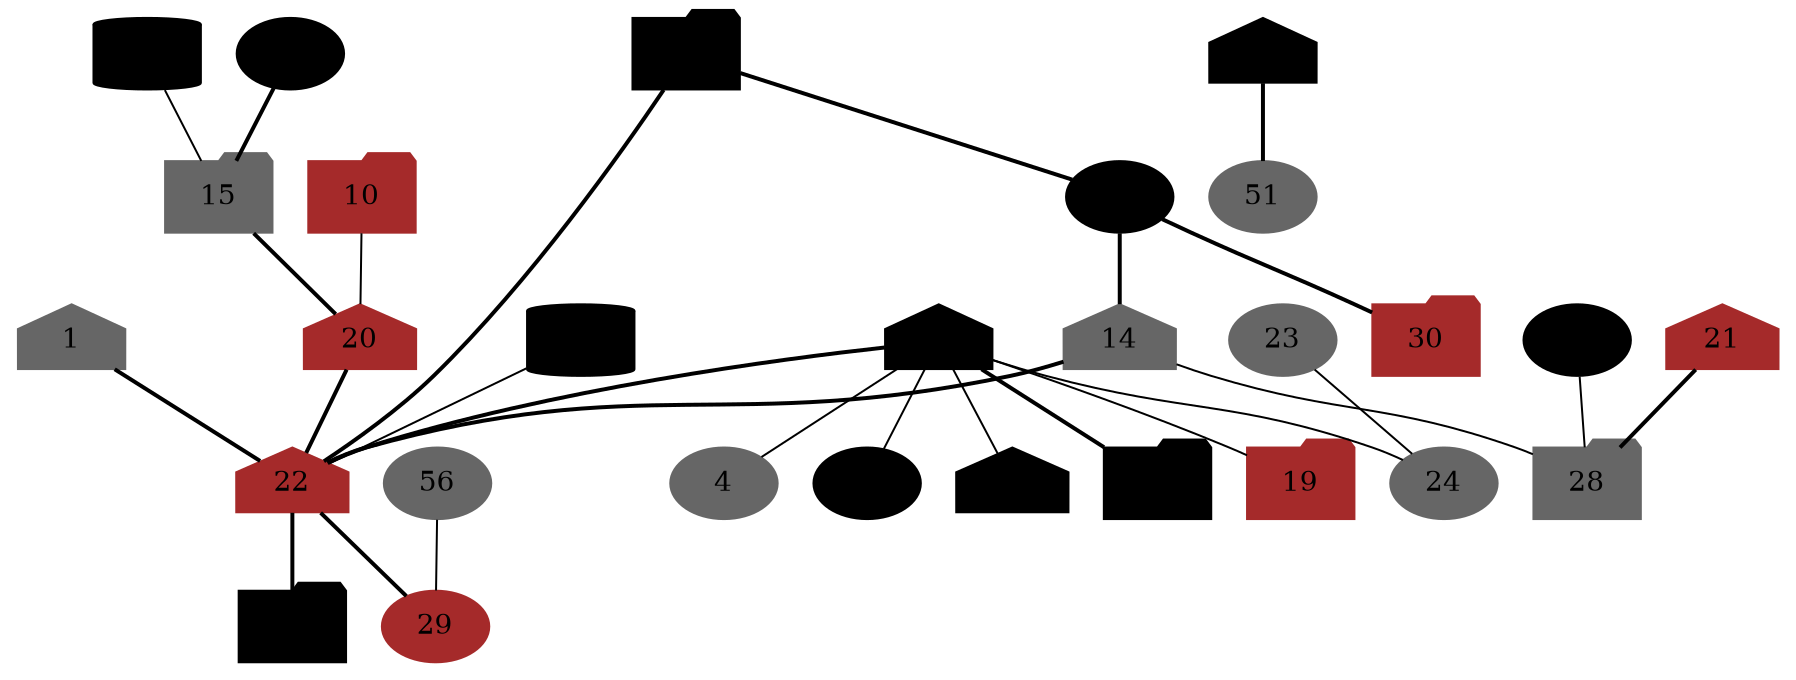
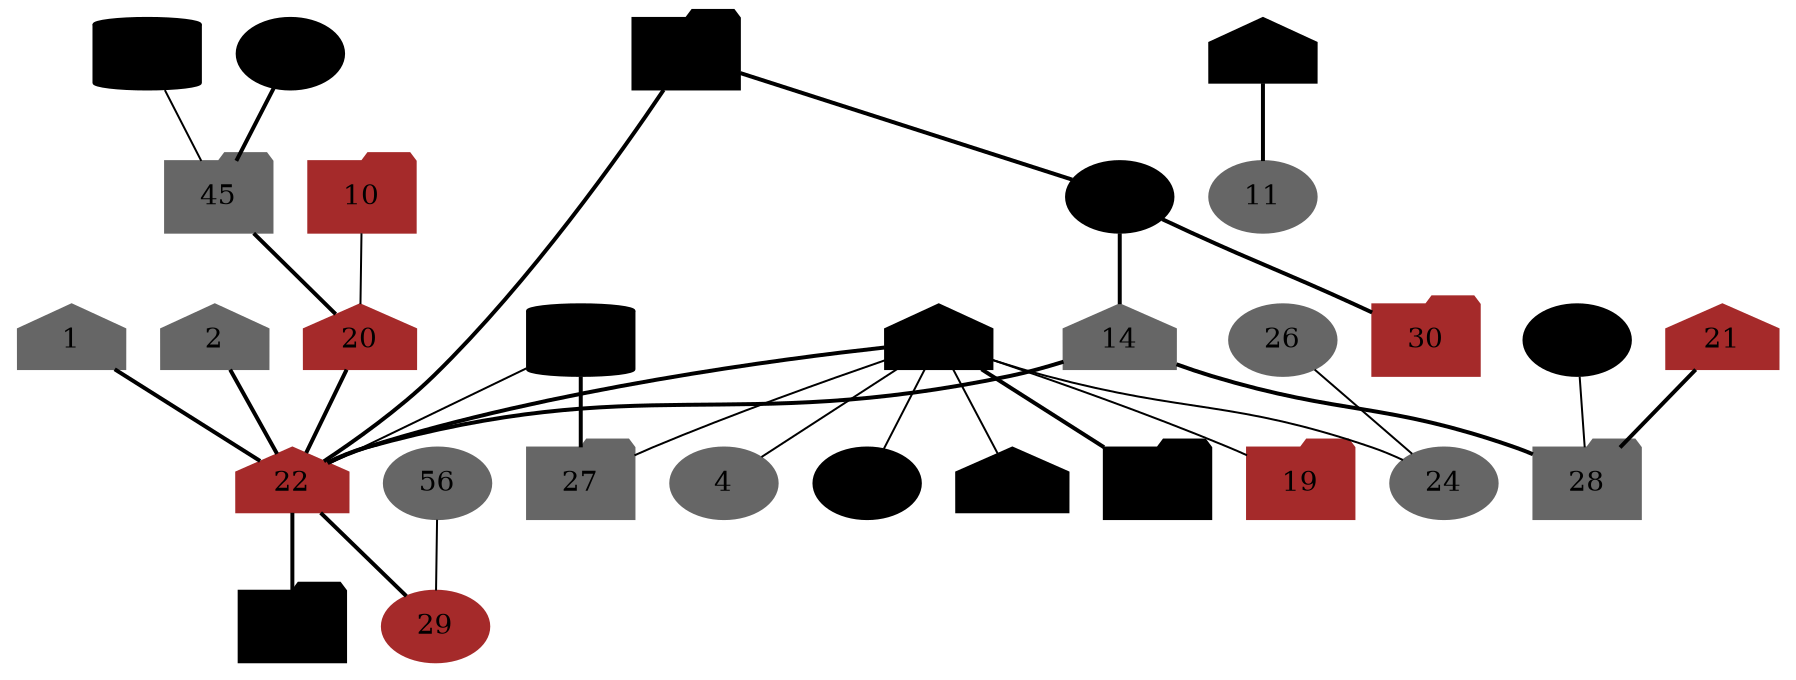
node "15": label "15" -> "45"
node "51": label "51" -> "11"
node "2": added
node "23": label "23" -> "26"
edge "14" -- "28": style solid -> bold
node "27": added
